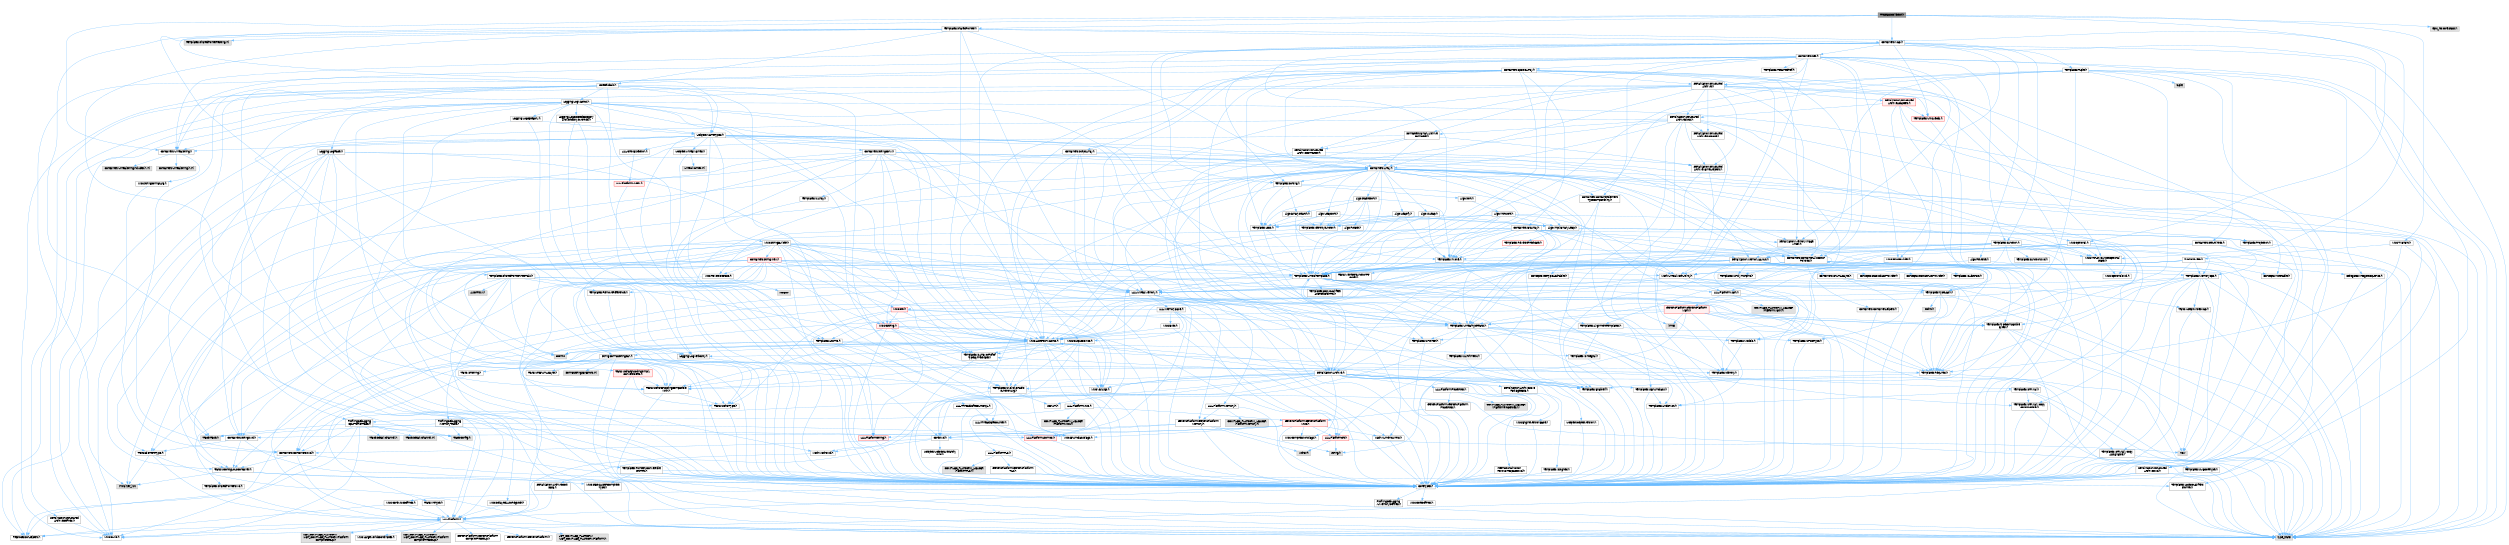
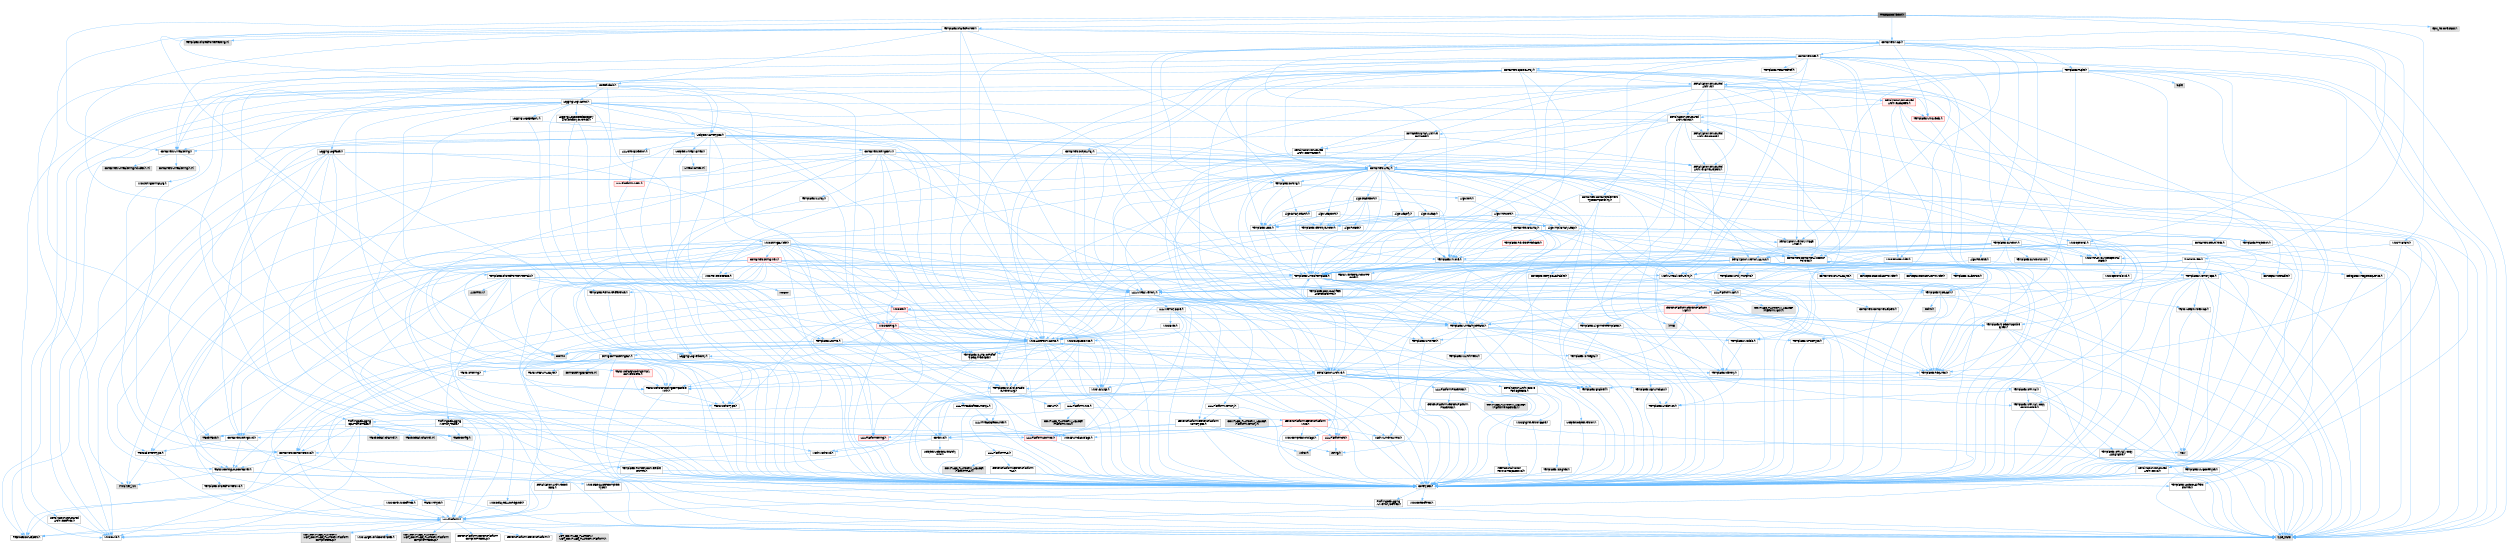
edge "Serialization/Archive.h" -> "Templates/IsArrayOrRefOf TypeByPredicate.h": reversed
node "GenericPlatform/GenericPlatform Memory.h": label "GenericPlatform/GenericPlatform Memory.h" -> "GenericPlatform/GenericPlatform NameTypes.h"
